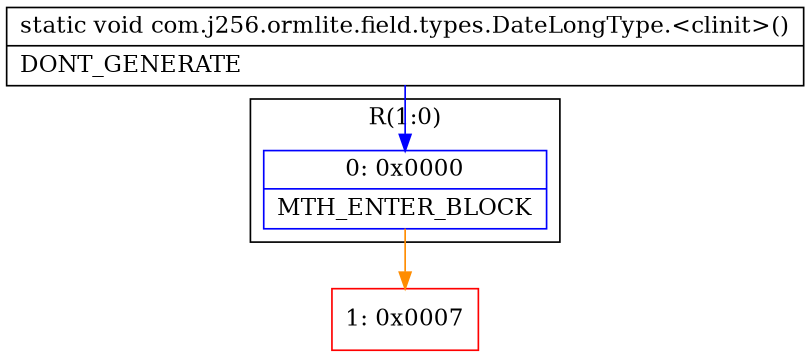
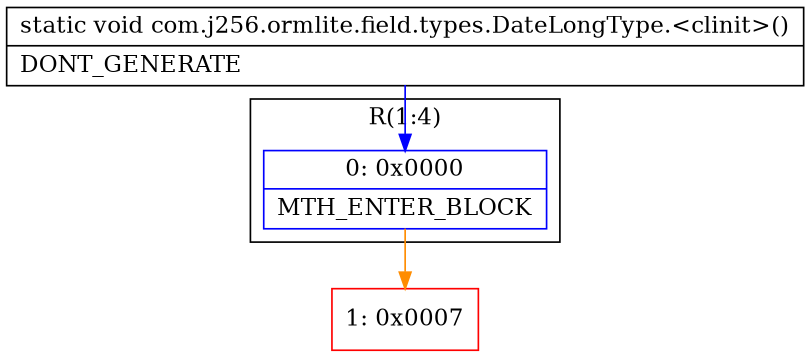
cluster "R(1:0)": label "R(1:0)" -> "R(1:4)"
